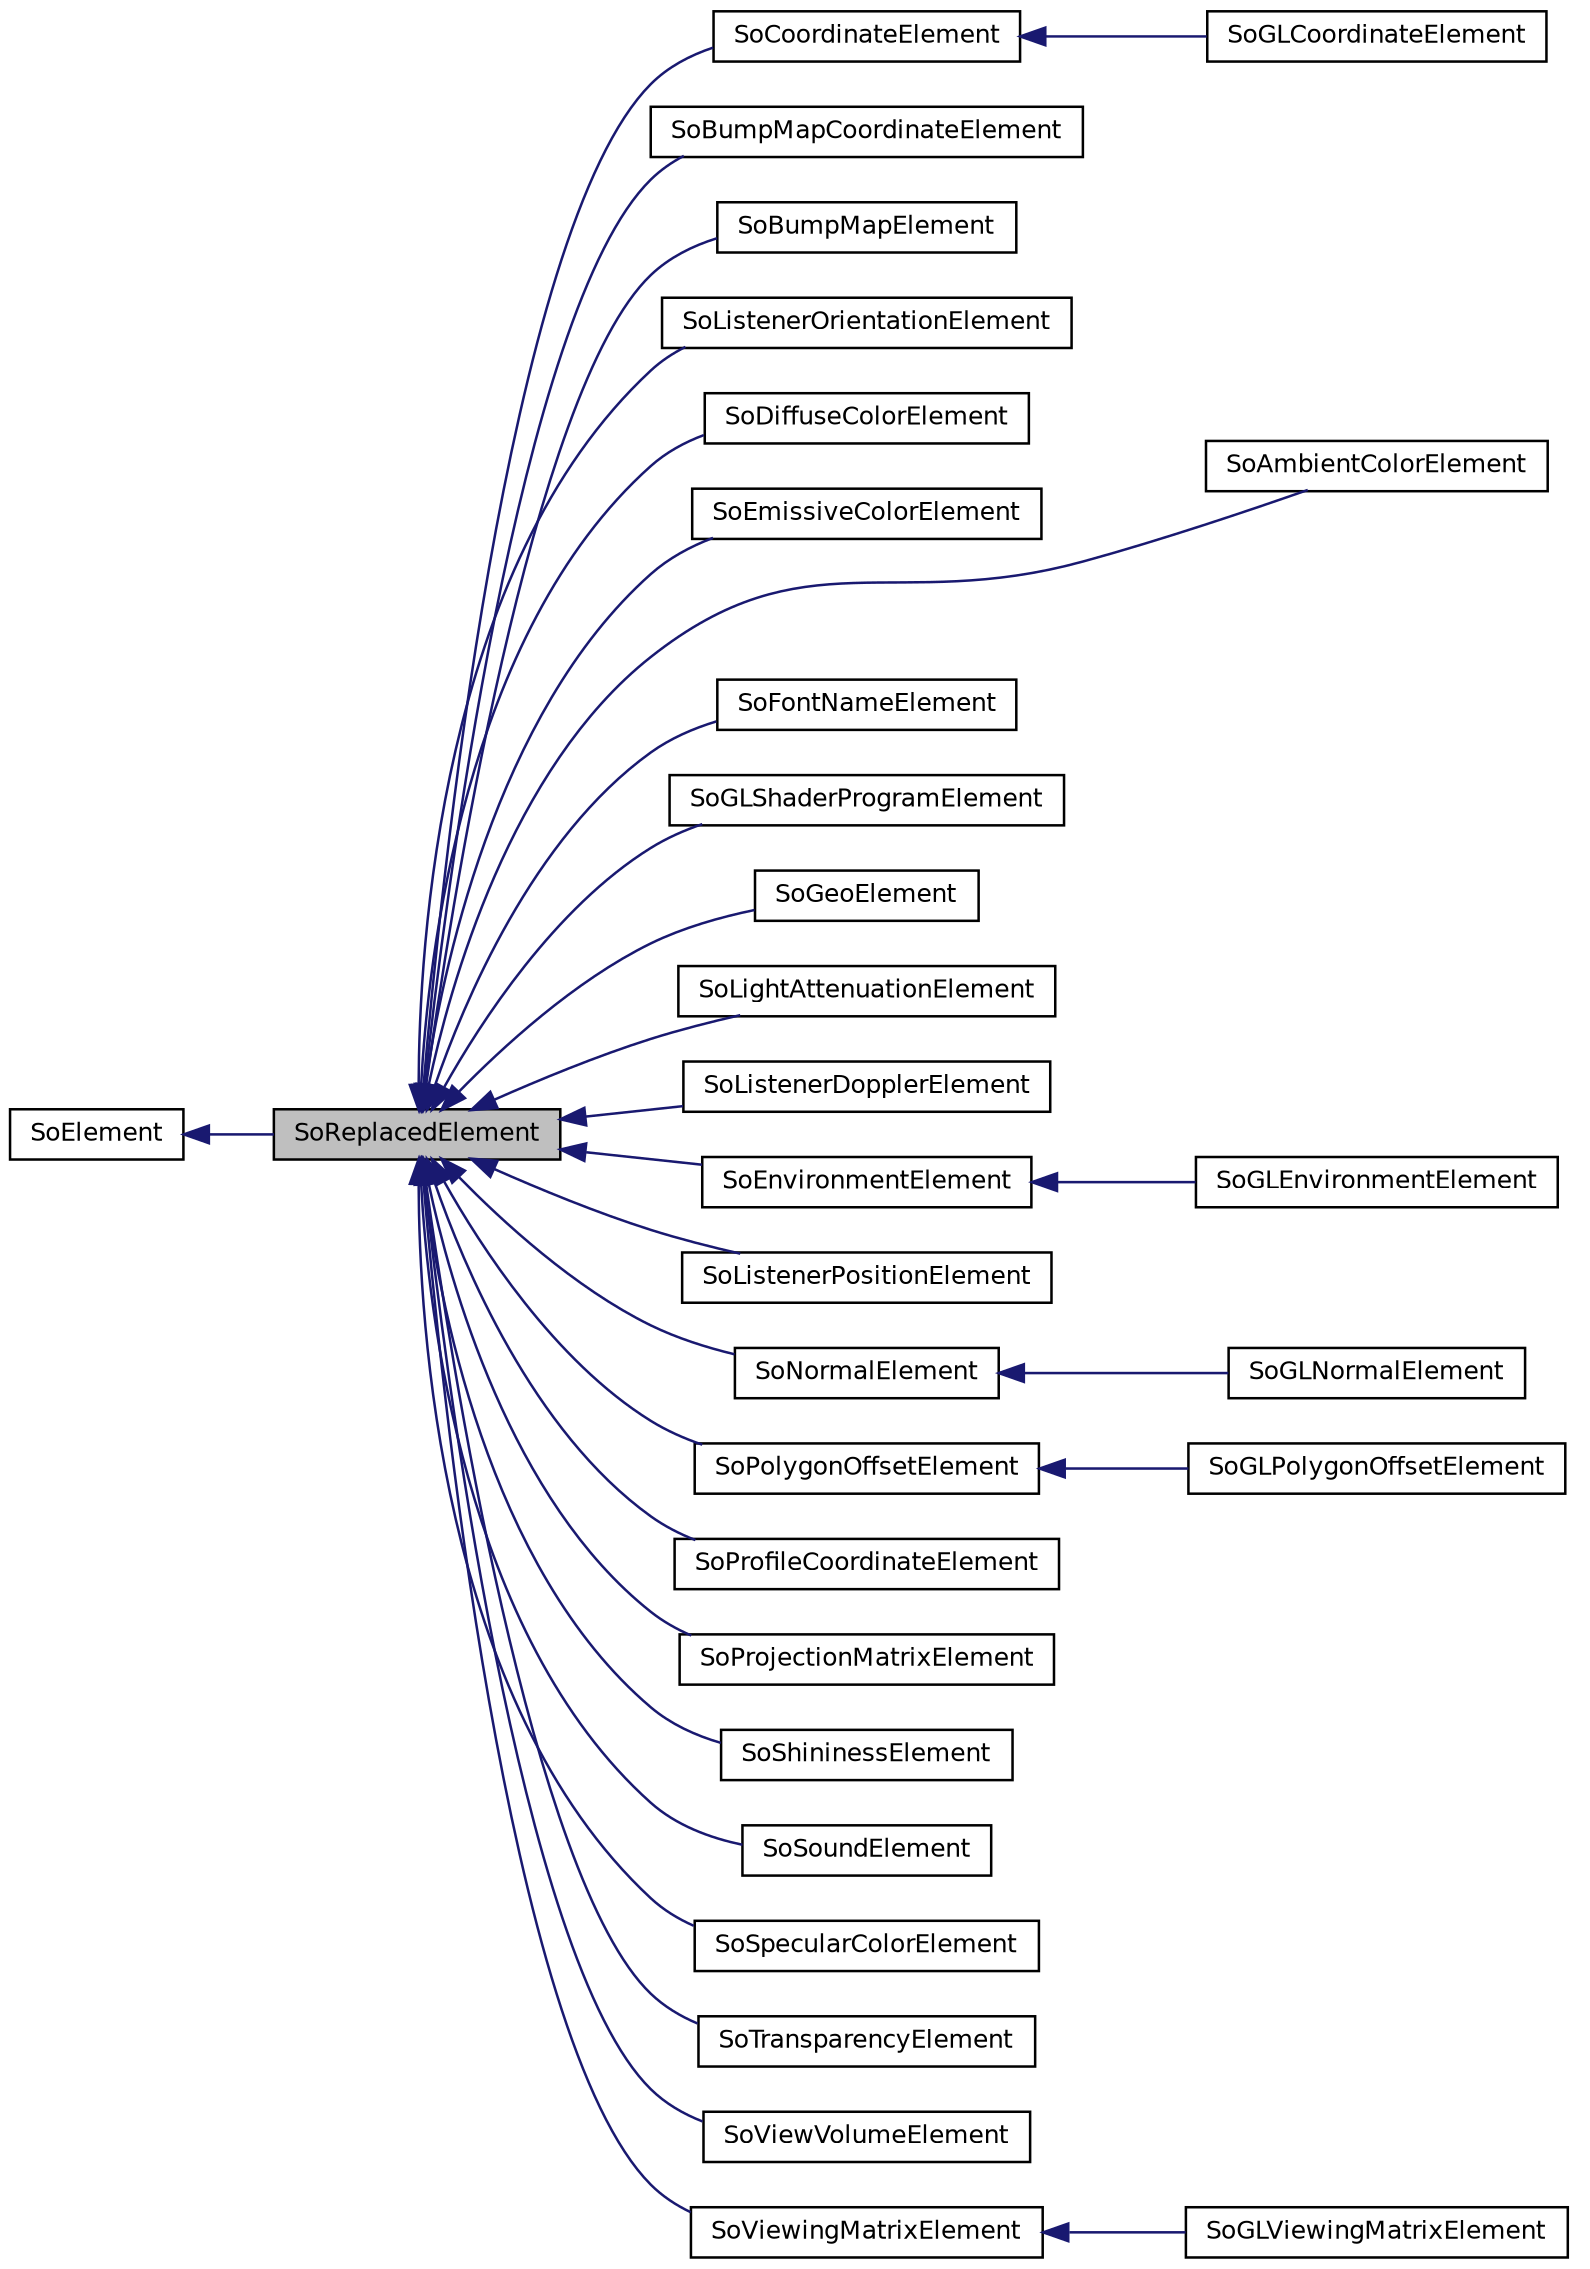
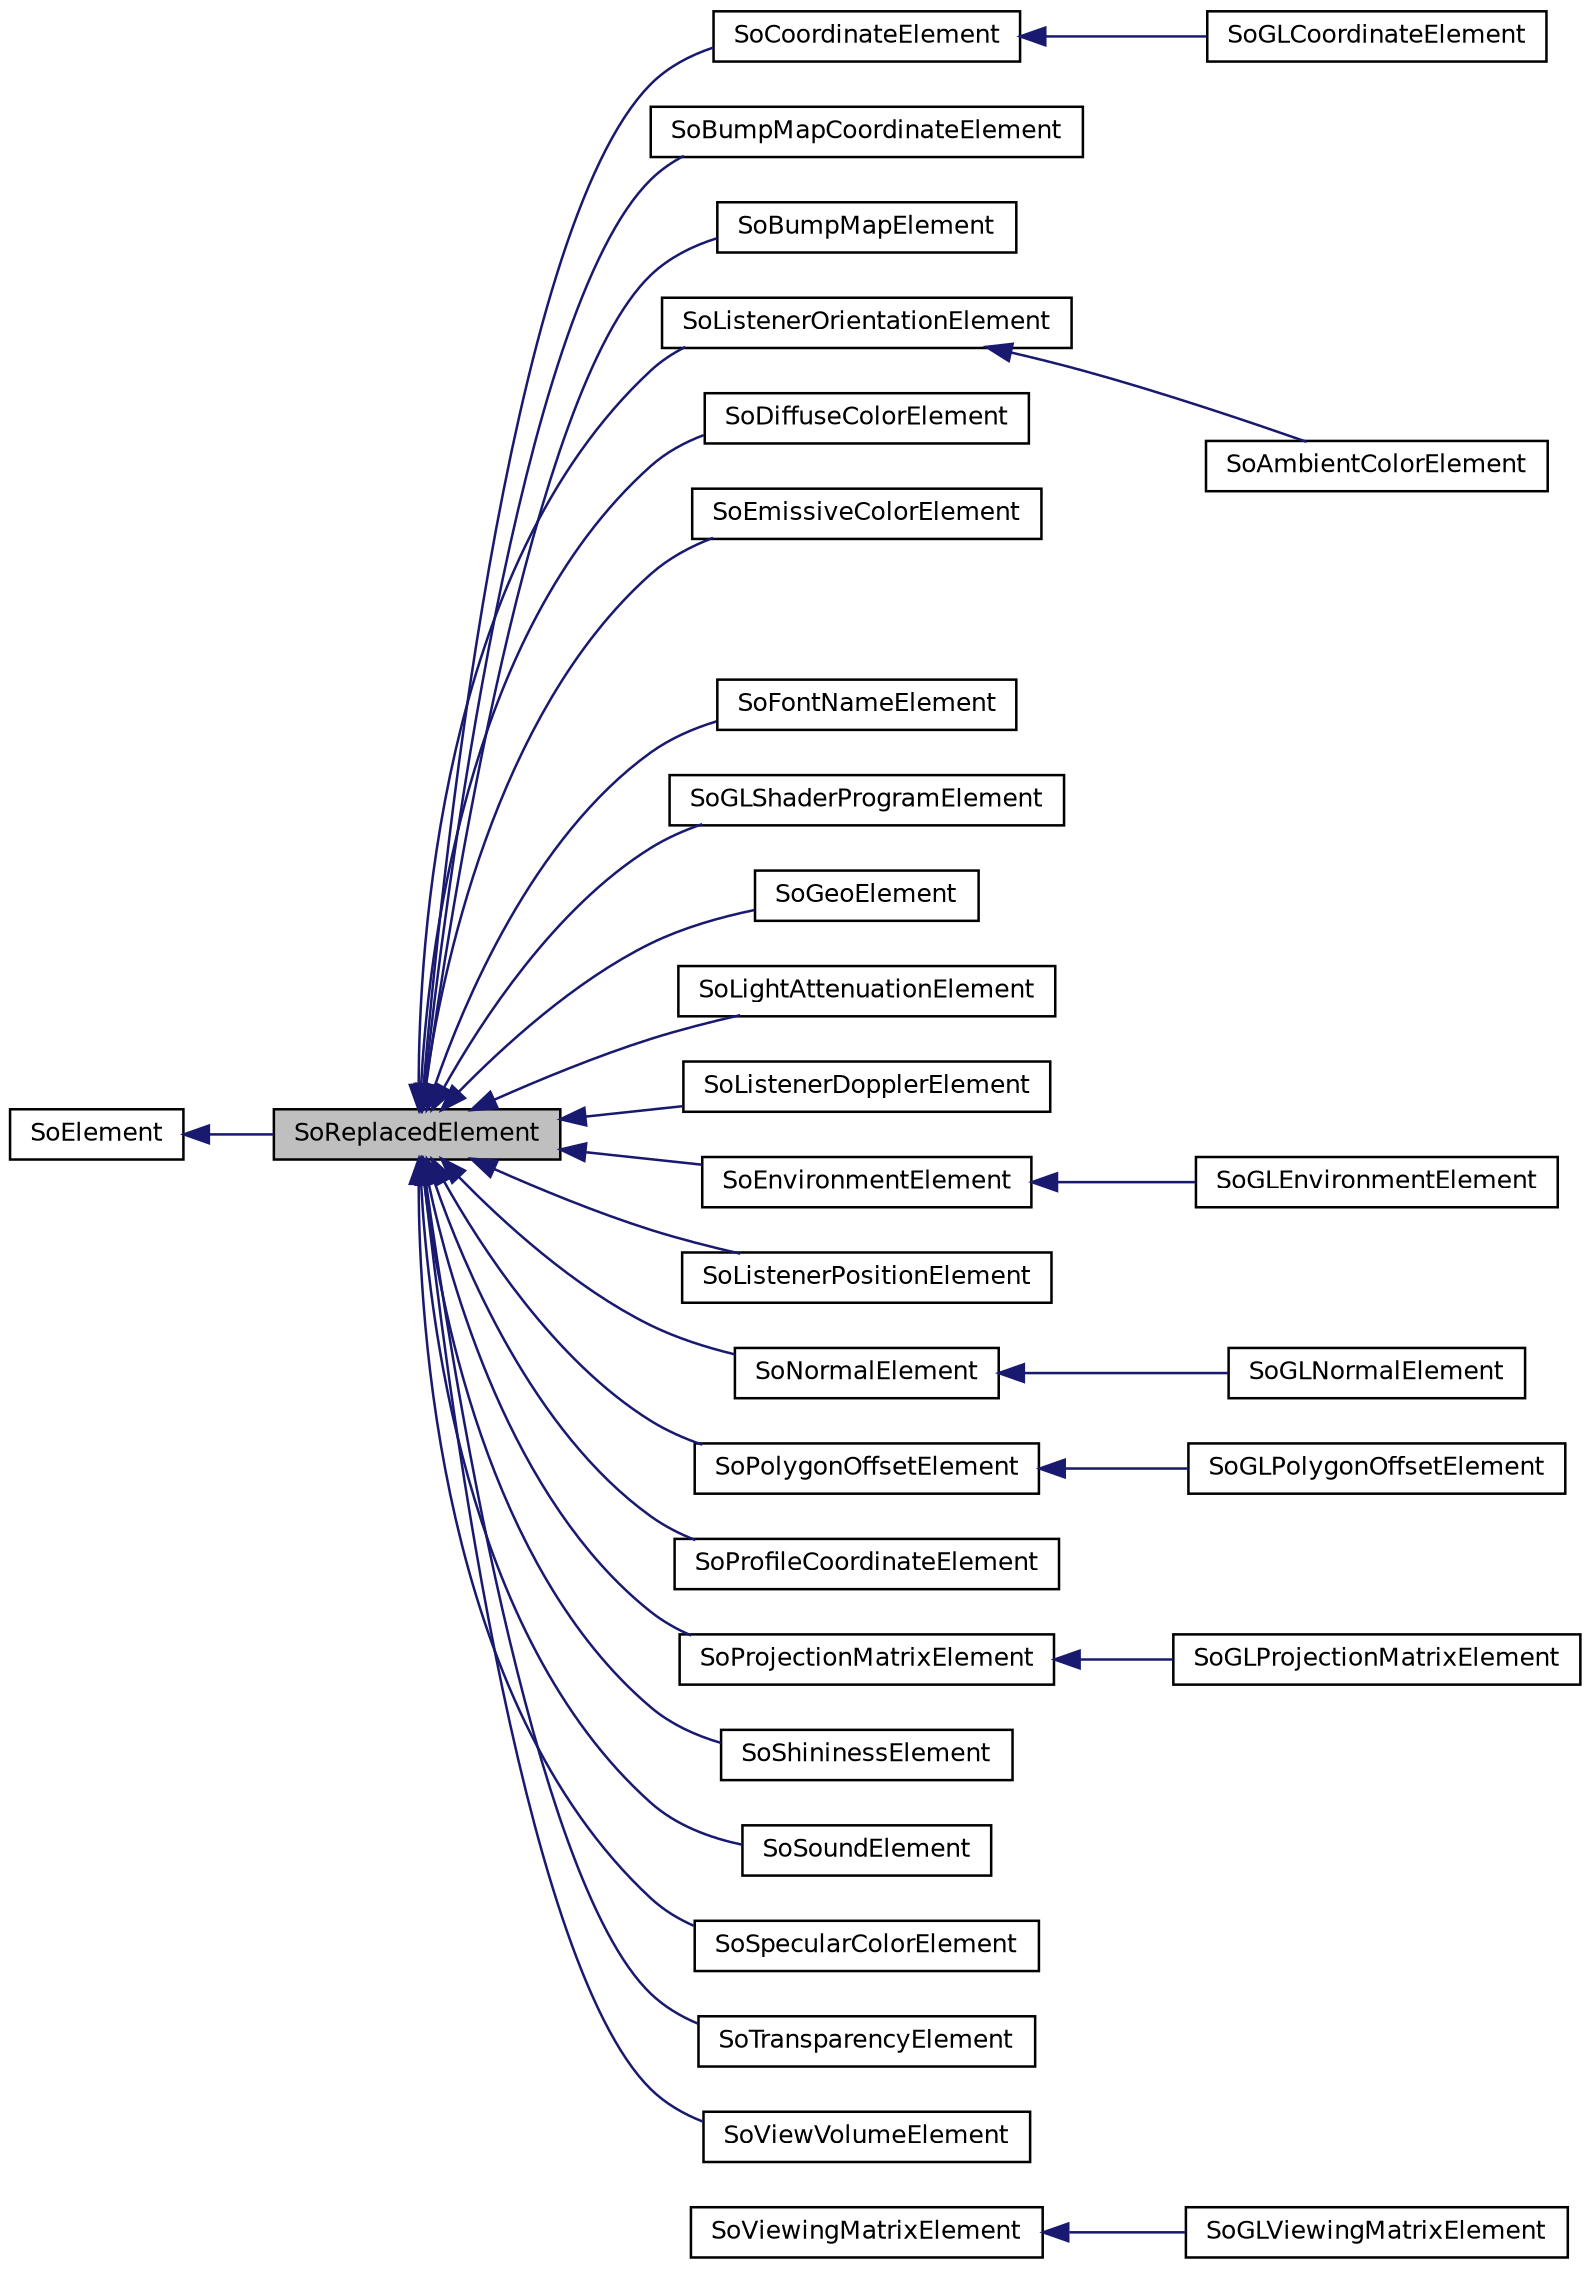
edge "SoAmbientColorElement" -> "SoReplacedElement": now "SoAmbientColorElement" -> "SoListenerOrientationElement"
node "SoGLProjectionMatrixElement": added
edge "SoViewingMatrixElement" -> "SoReplacedElement": removed
